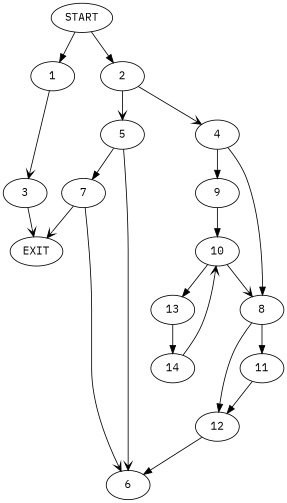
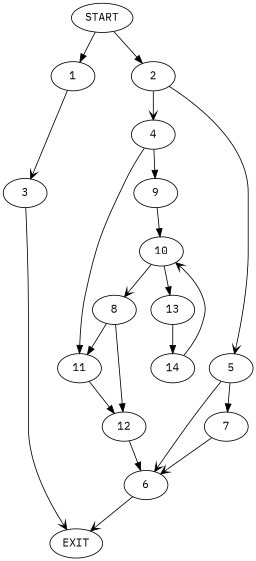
edge "4" -> "8": now "4" -> "11"
edge "7" -> "EXIT": now "6" -> "EXIT"
